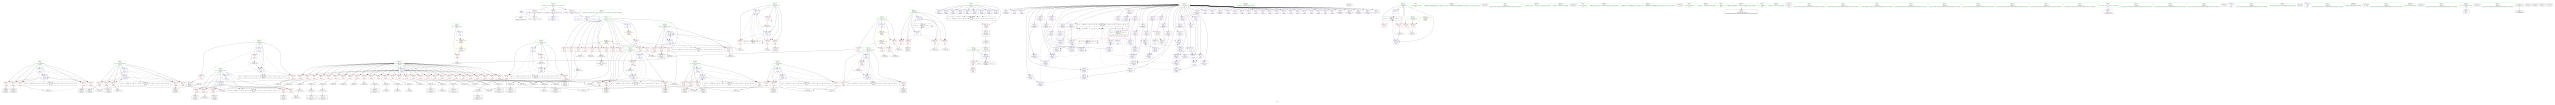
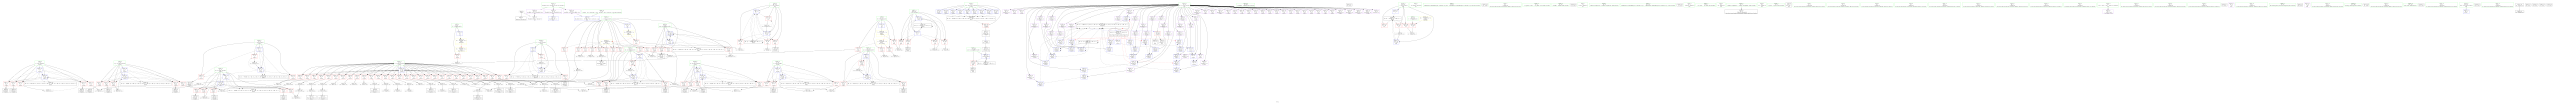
node "NodeID: 173": removed
